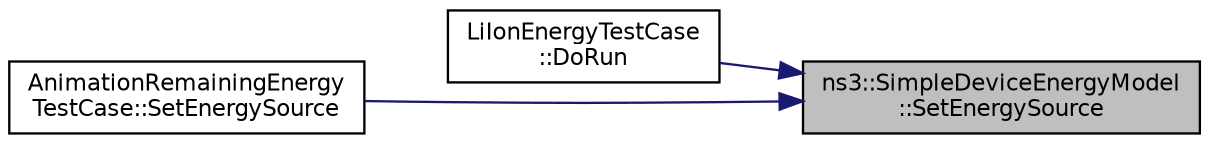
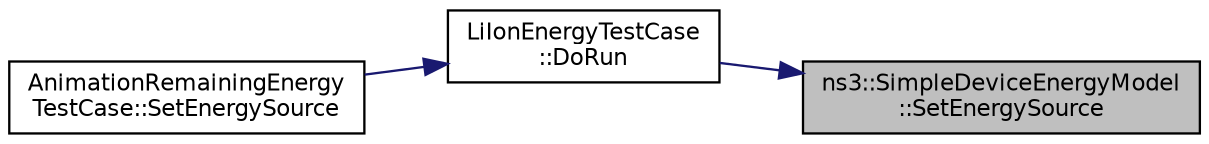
edge "AnimationRemainingEnergy TestCase::SetEnergySource" -> "ns3::SimpleDeviceEnergyModel ::SetEnergySource": now "AnimationRemainingEnergy TestCase::SetEnergySource" -> "LiIonEnergyTestCase ::DoRun"
